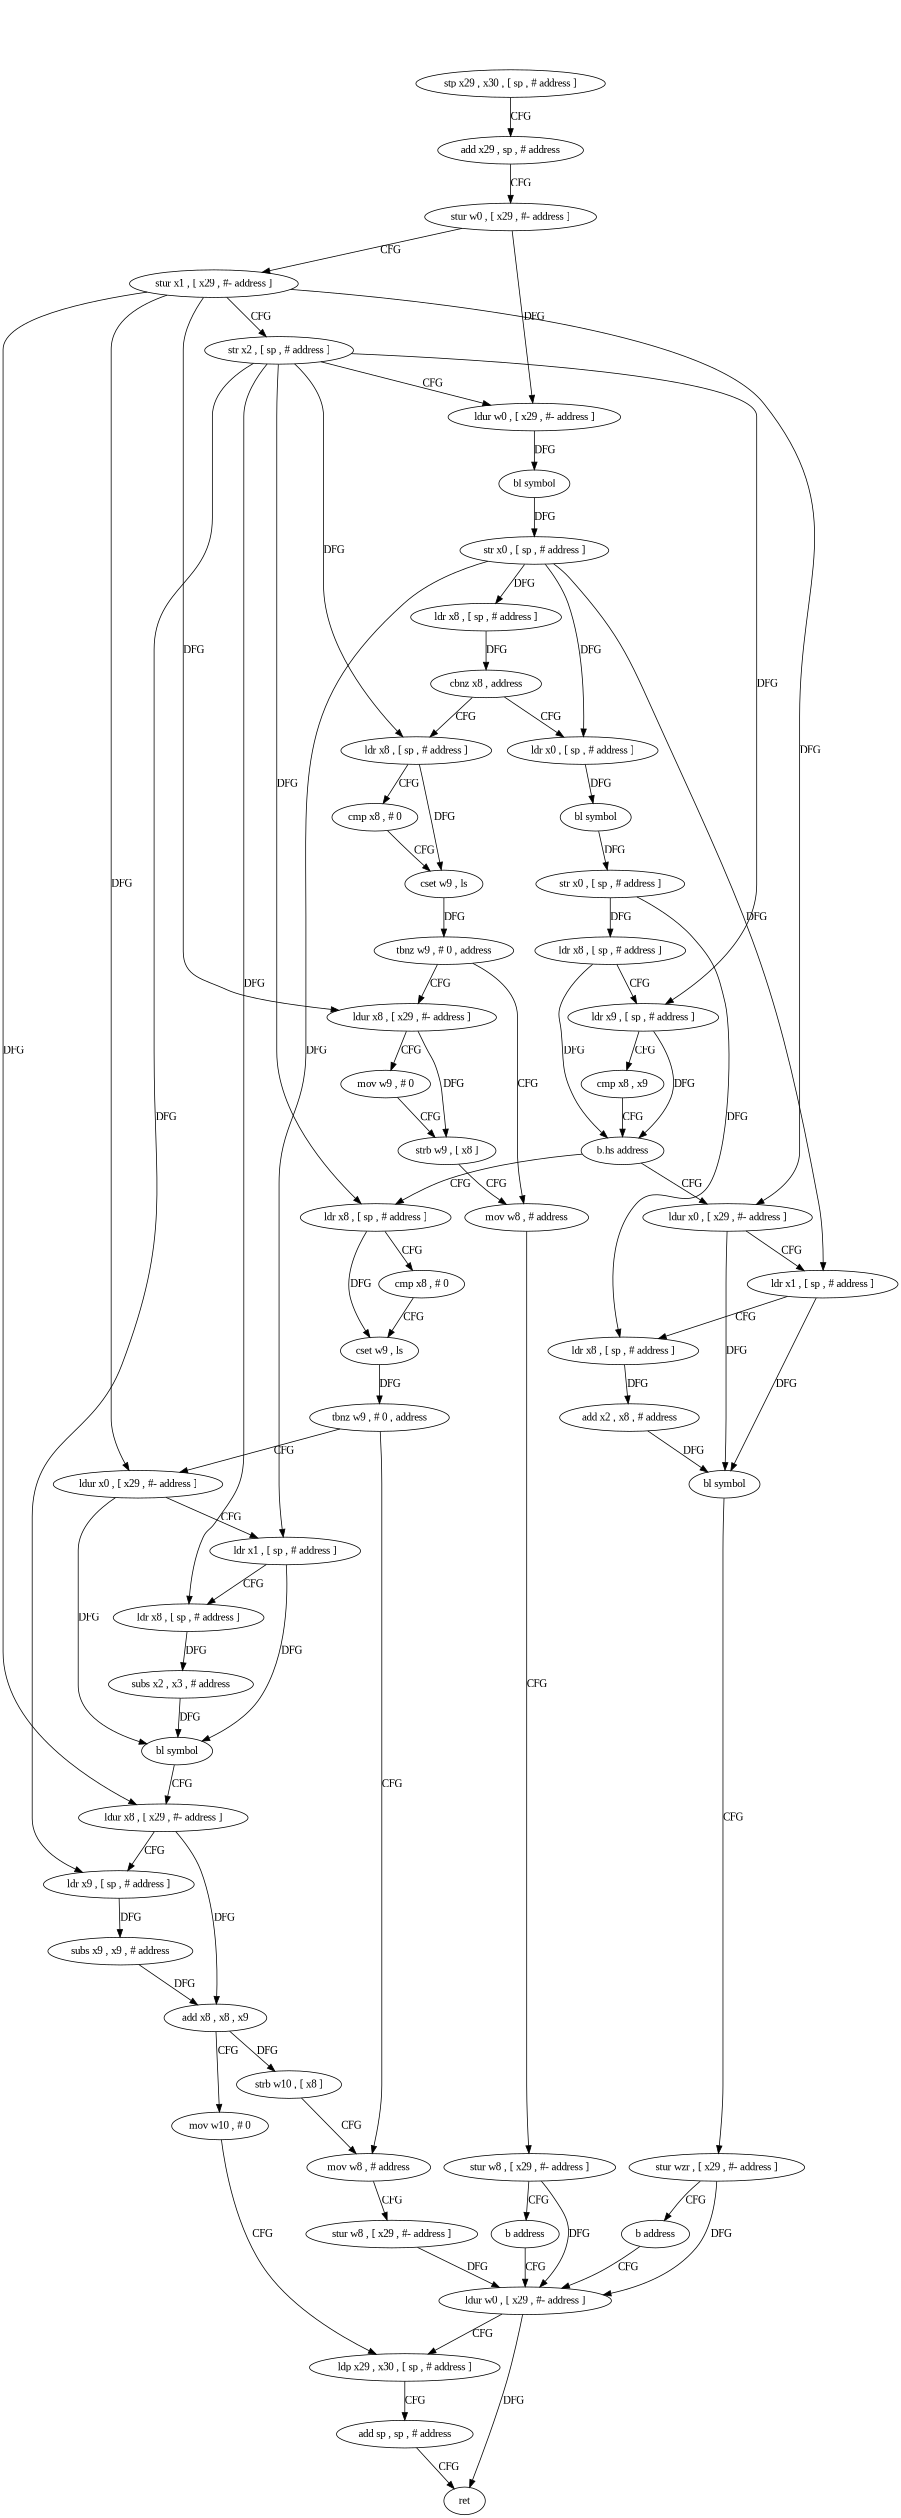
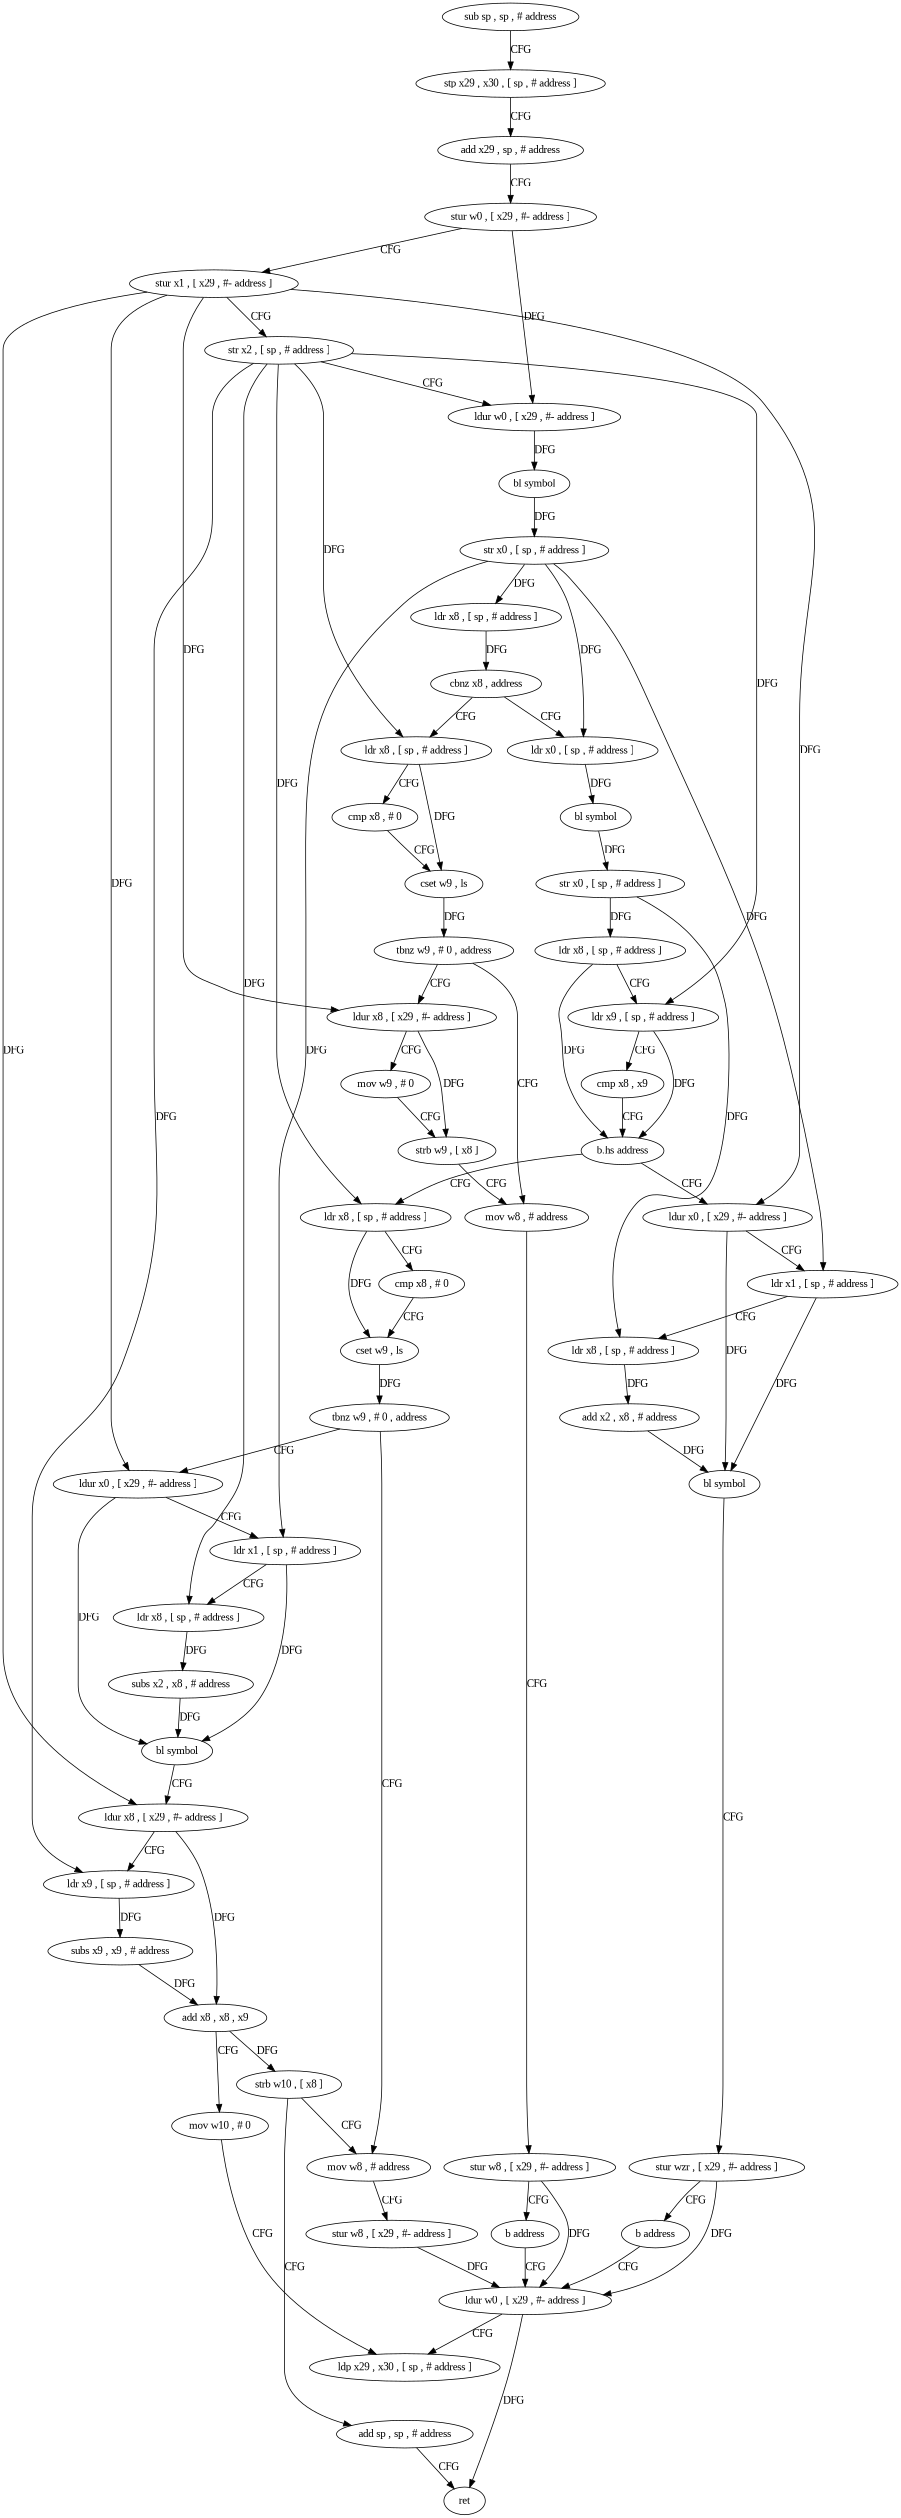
node "sub sp , sp , # address": added
node "subs x2 , x3 , # address": label "subs x2 , x3 , # address" -> "subs x2 , x8 , # address"
edge "ldp x29 , x30 , [ sp , # address ]" -> "add sp , sp , # address": now "strb w10 , [ x8 ]" -> "add sp , sp , # address"
